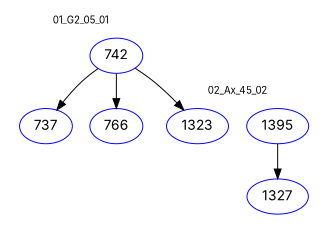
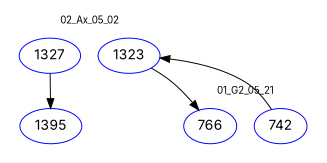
cluster "01_G2_05_01": label "01_G2_05_01" -> "01_G2_05_21"
edge "742" -> "766": now "1323" -> "766"
cluster "02_Ax_45_02": label "02_Ax_45_02" -> "02_Ax_05_02"
node "737": removed
edge "1395" -> "1327": reversed
